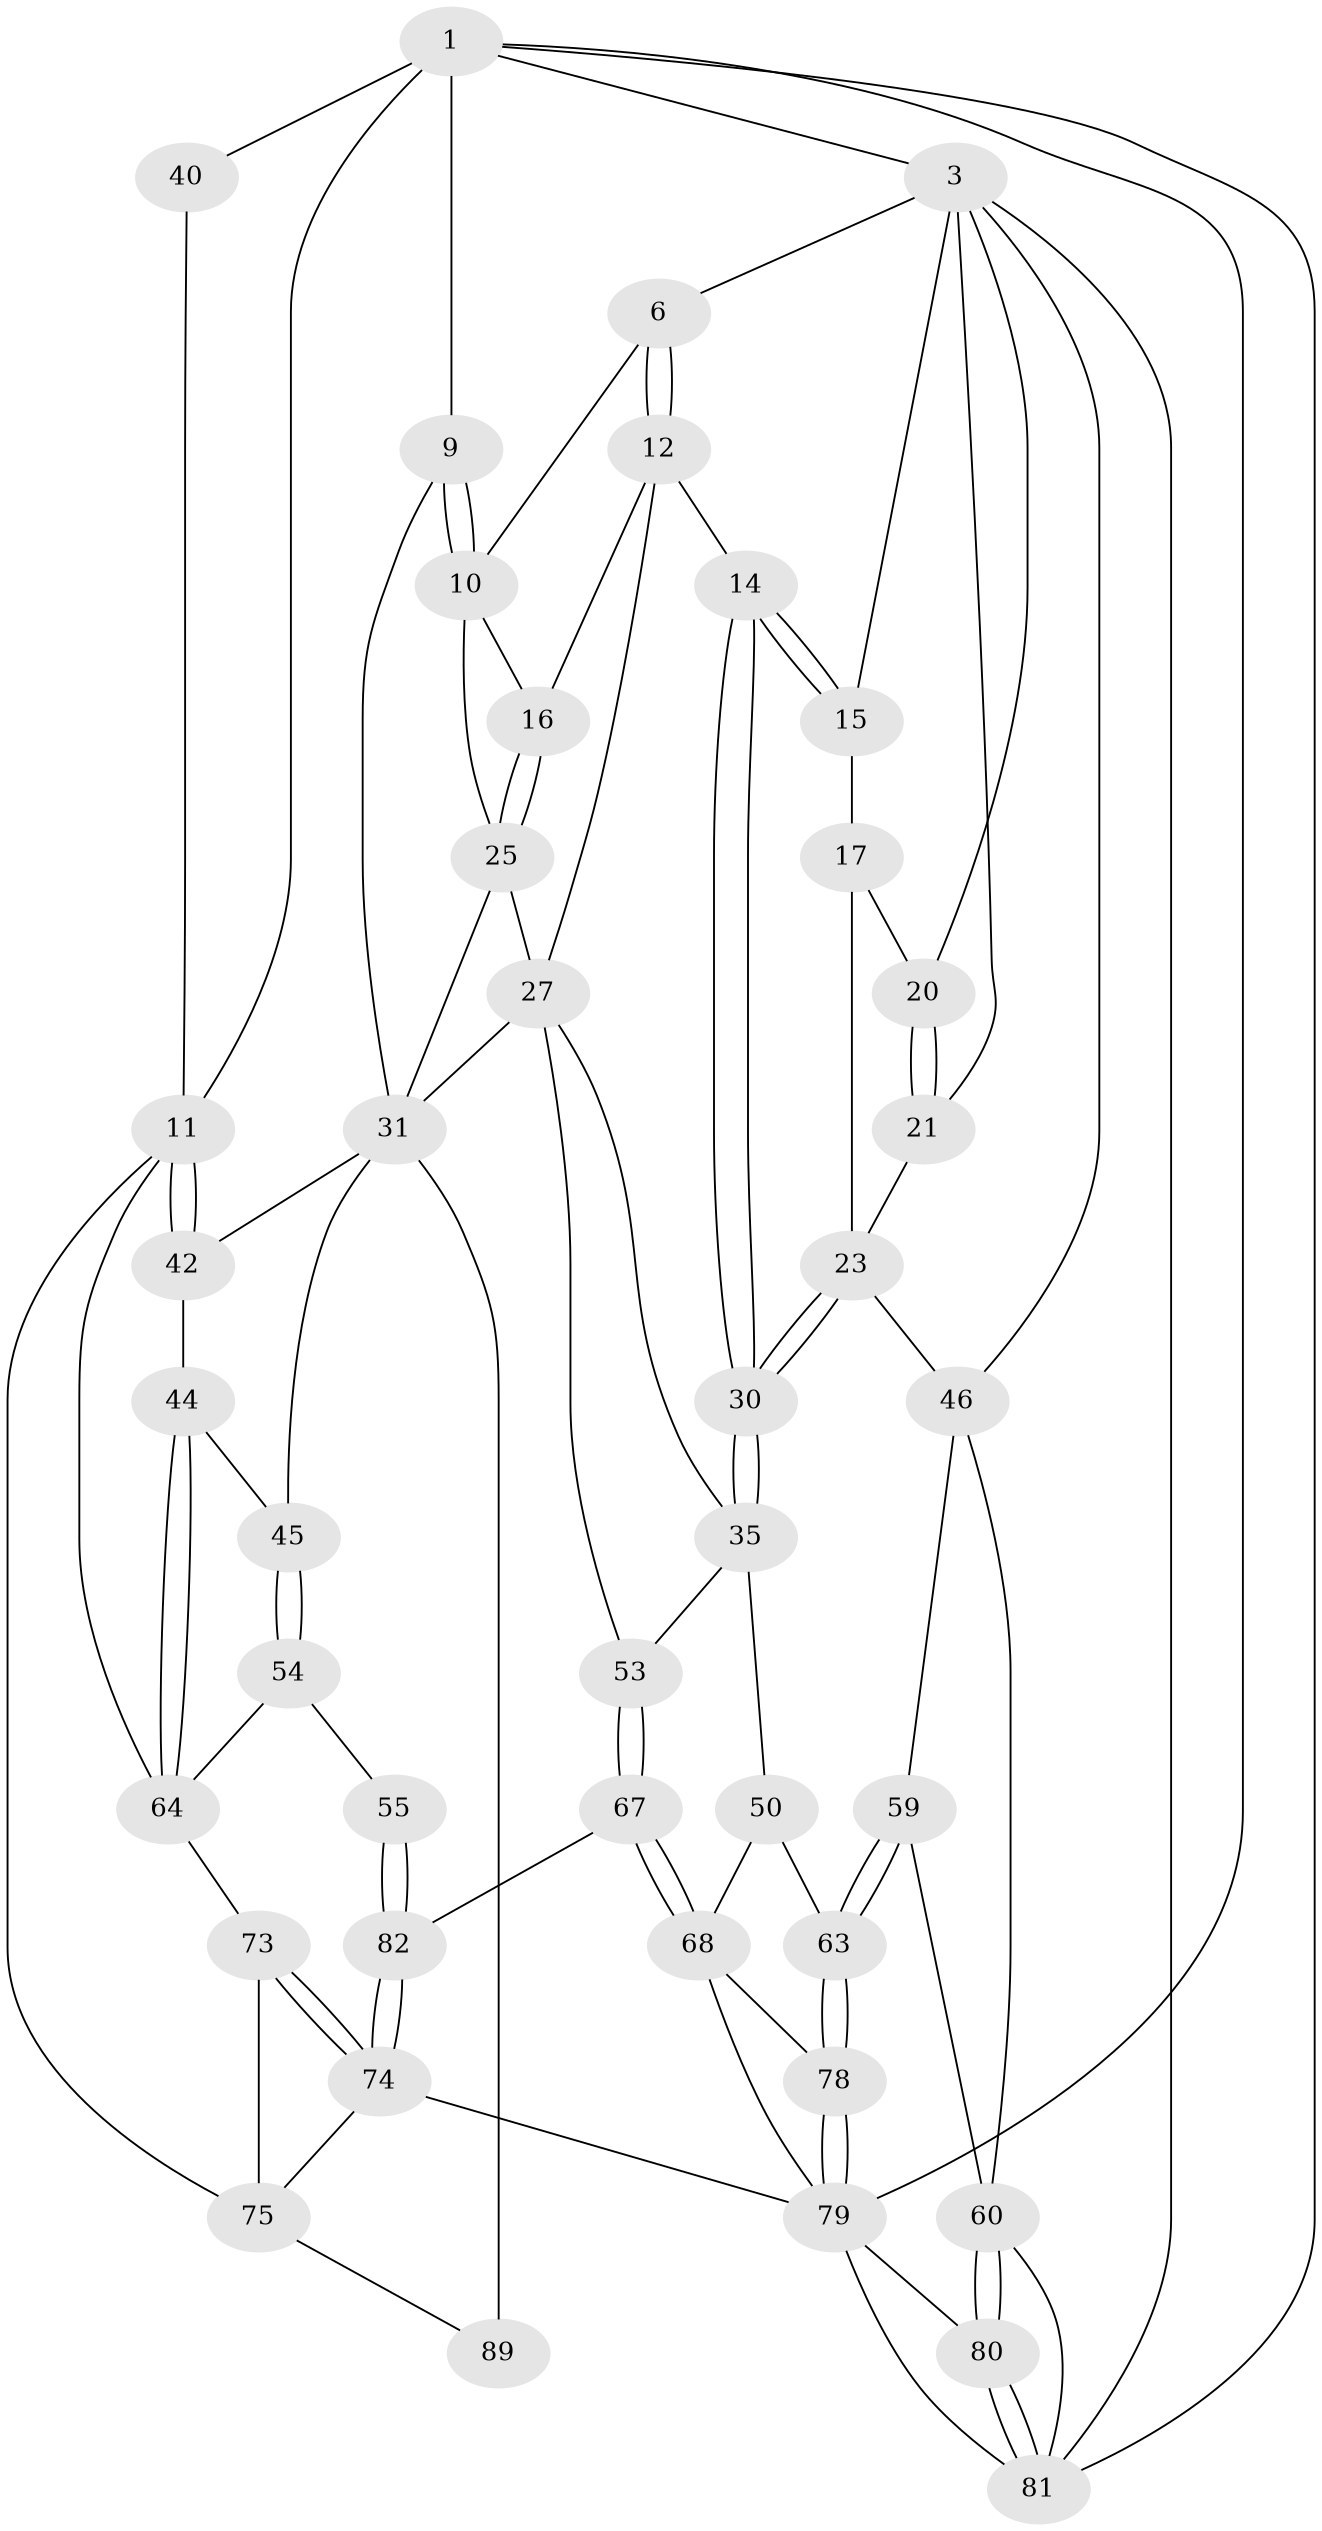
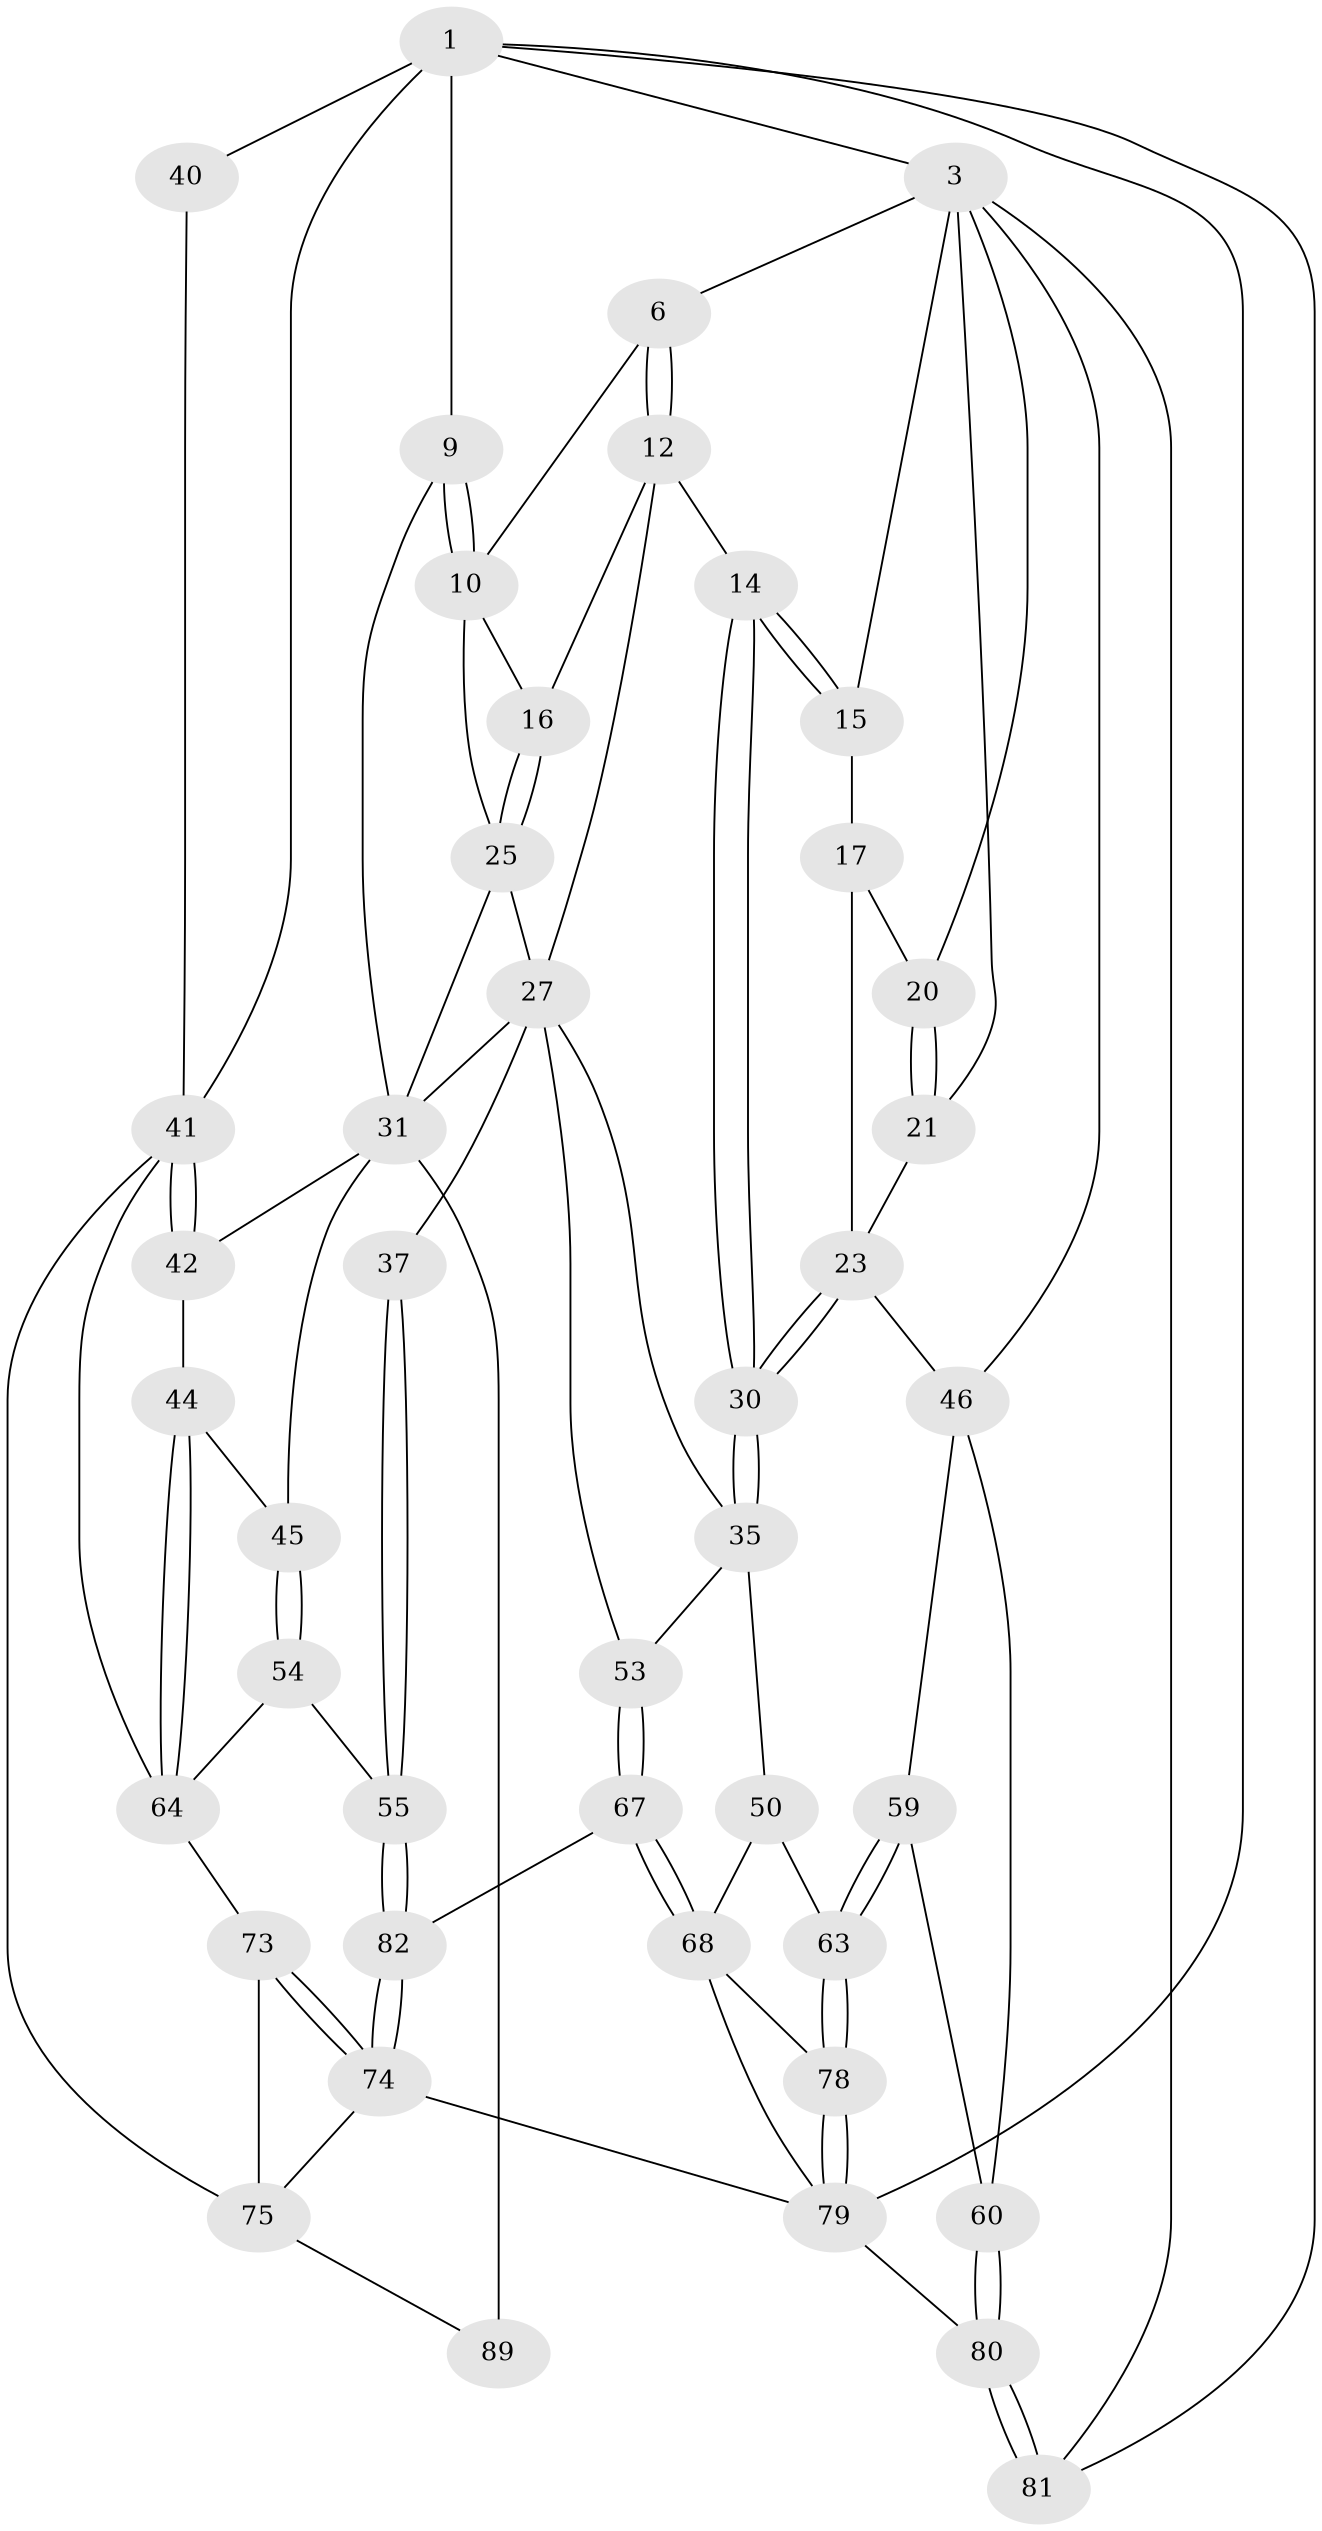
node "11": label "11" -> "41"
node "37": added
edge "60" -- "81": removed
edge "79" -- "81": removed
